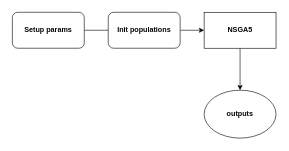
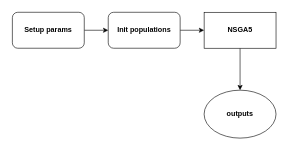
edge "Setup params" -- "Init populations": arrowhead none -> classic
